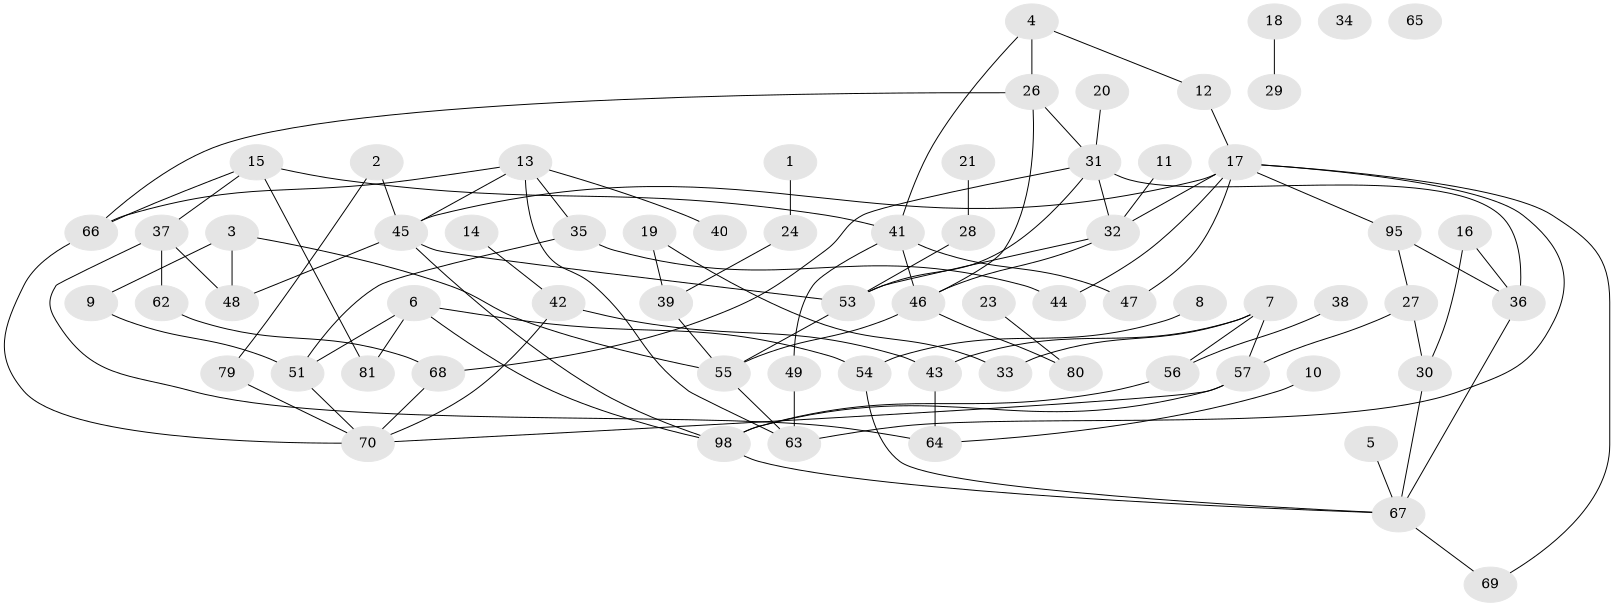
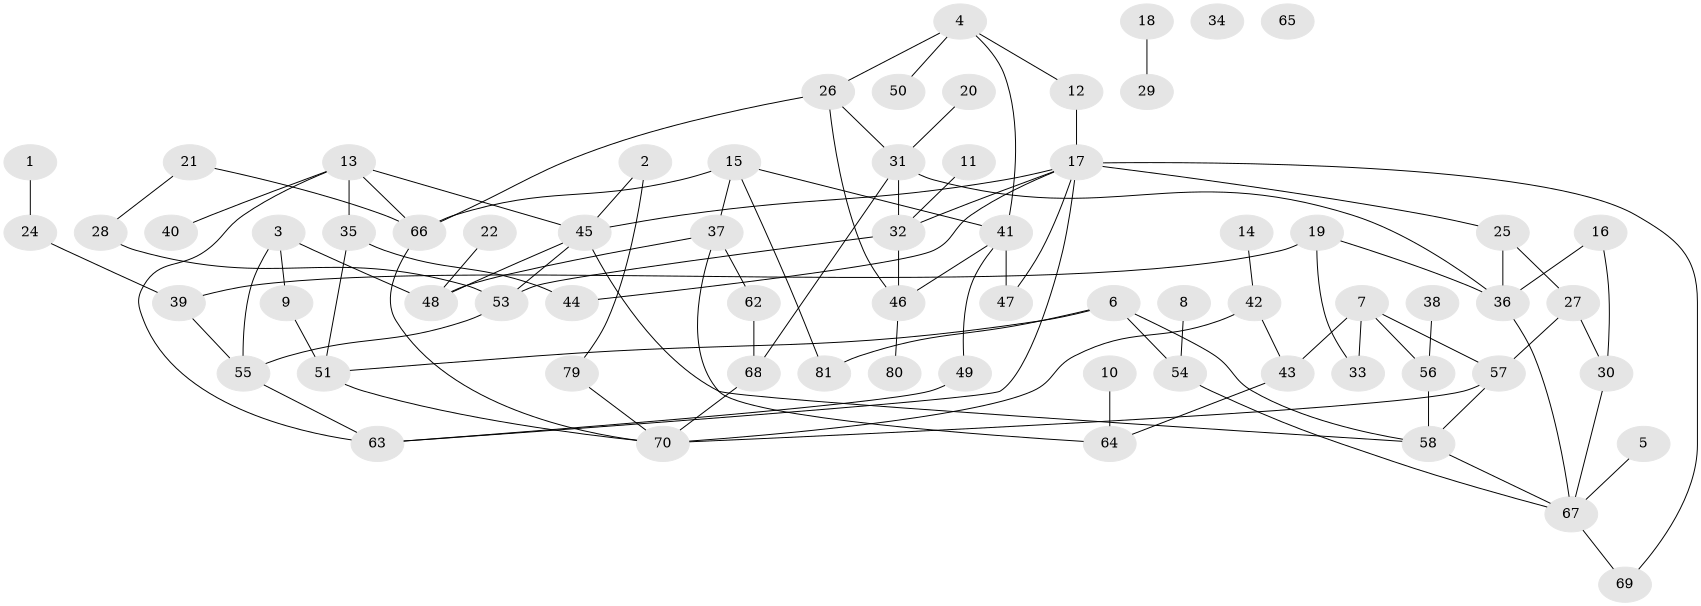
node "50": added
edge "21" -- "66": added
node "22": added
node "95": label "95" -> "25"
edge "31" -- "53": removed
edge "19" -- "36": added
node "23": removed
edge "46" -- "55": removed
node "98": label "98" -> "58"
